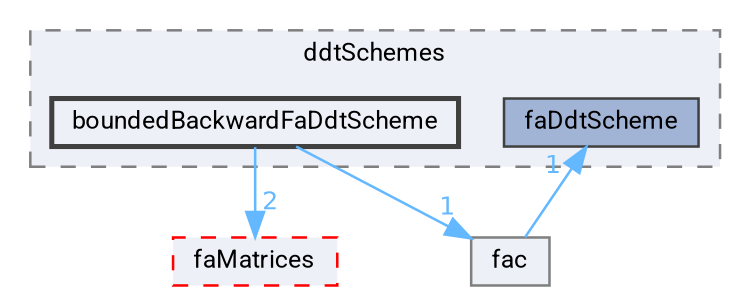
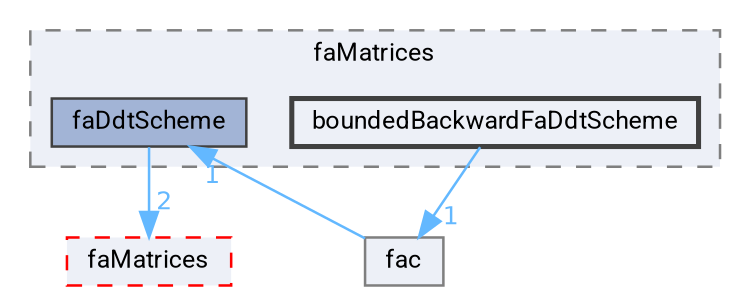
cluster "ddtSchemes": label "ddtSchemes" -> "faMatrices"
edge "boundedBackwardFaDdtScheme" -> "faMatrices": now "faDdtScheme" -> "faMatrices"
